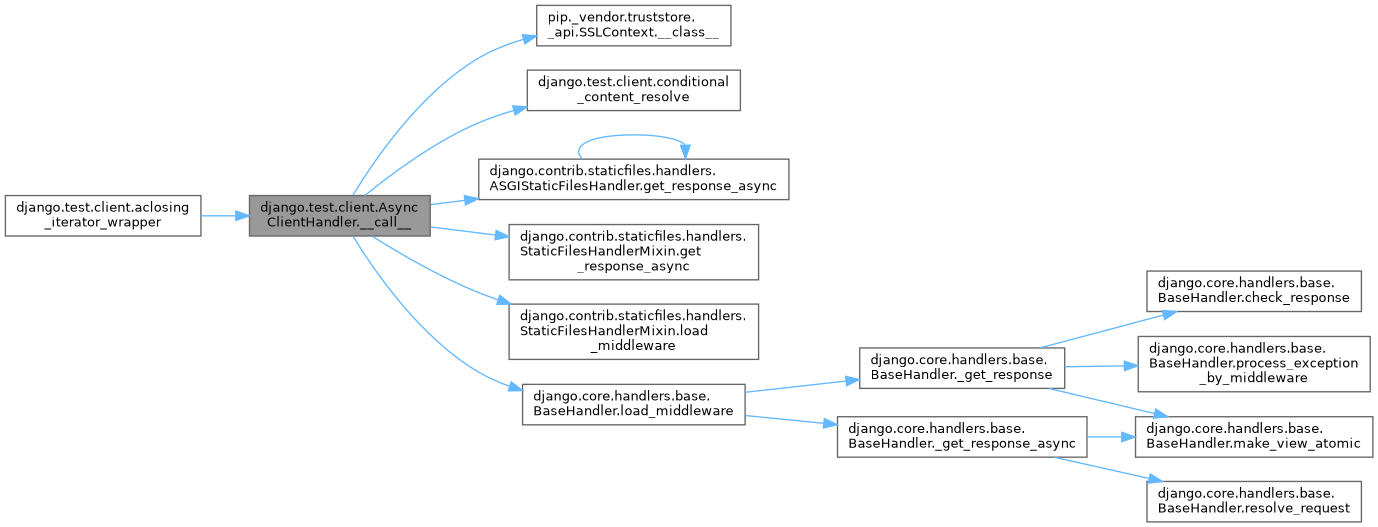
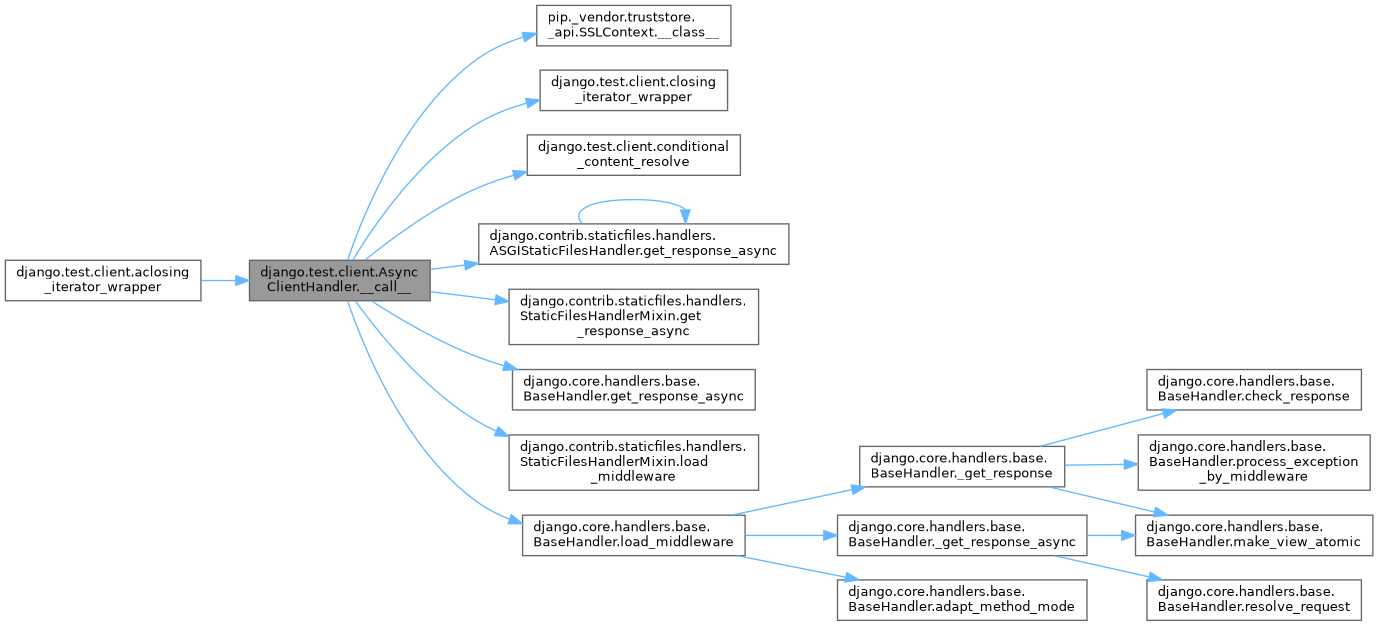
node "django.test.client.closing _iterator_wrapper": added
node "django.core.handlers.base. BaseHandler.get_response_async": added
node "django.core.handlers.base. BaseHandler.adapt_method_mode": added
